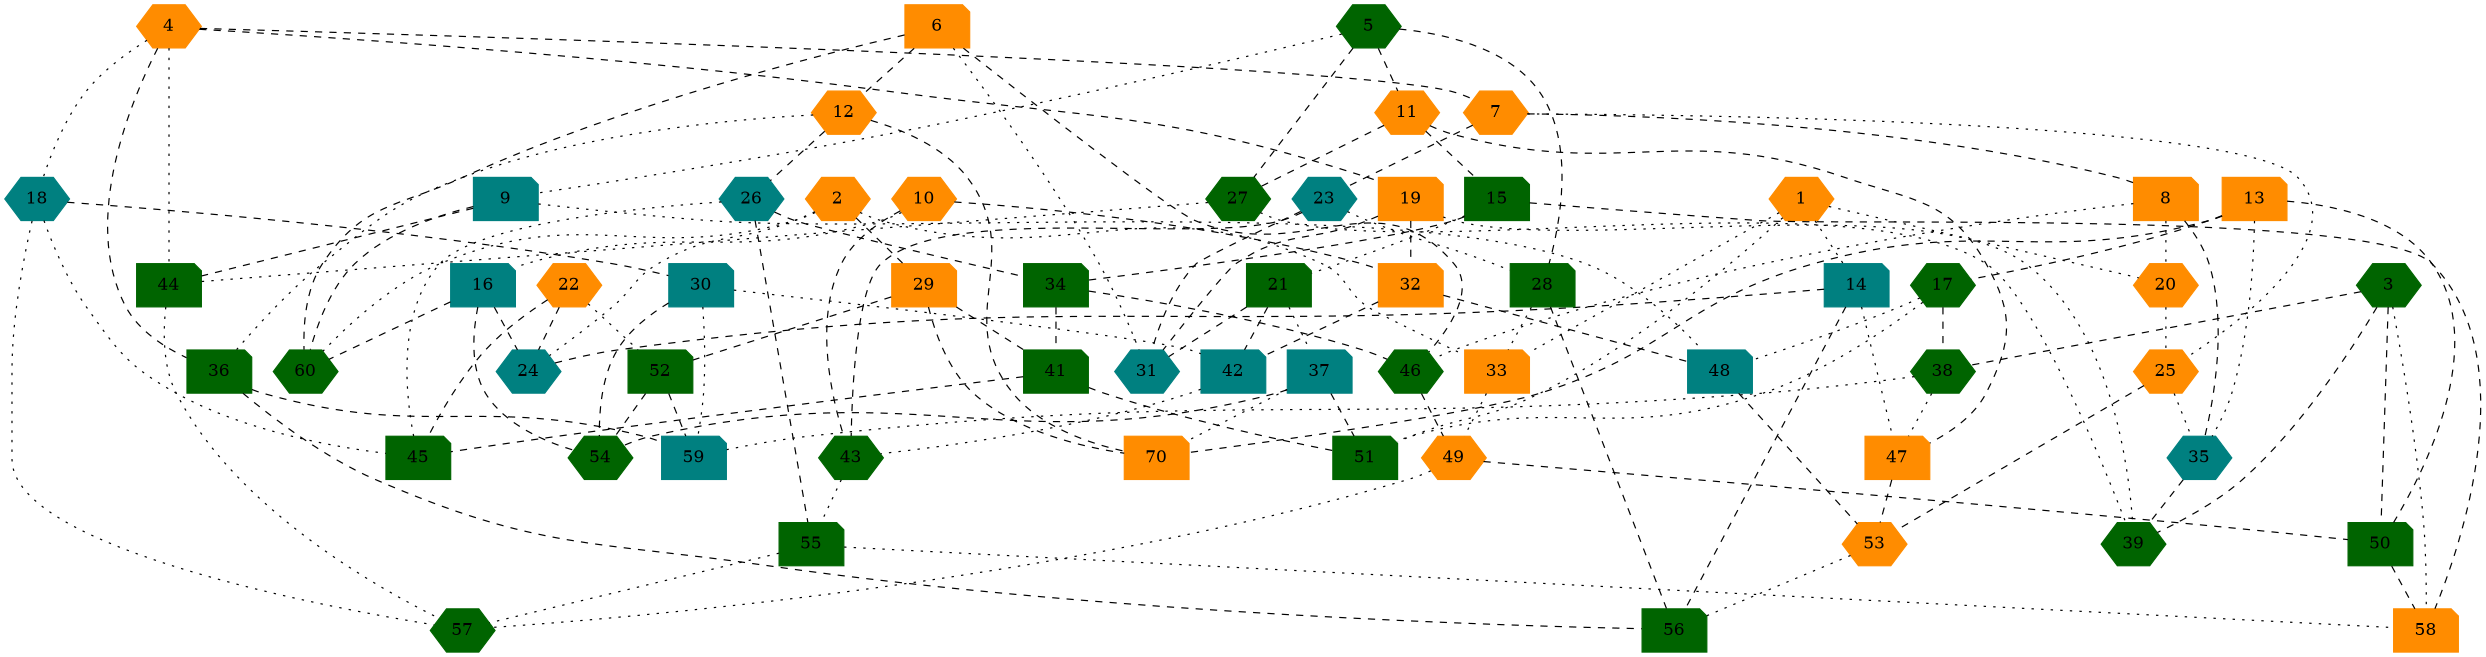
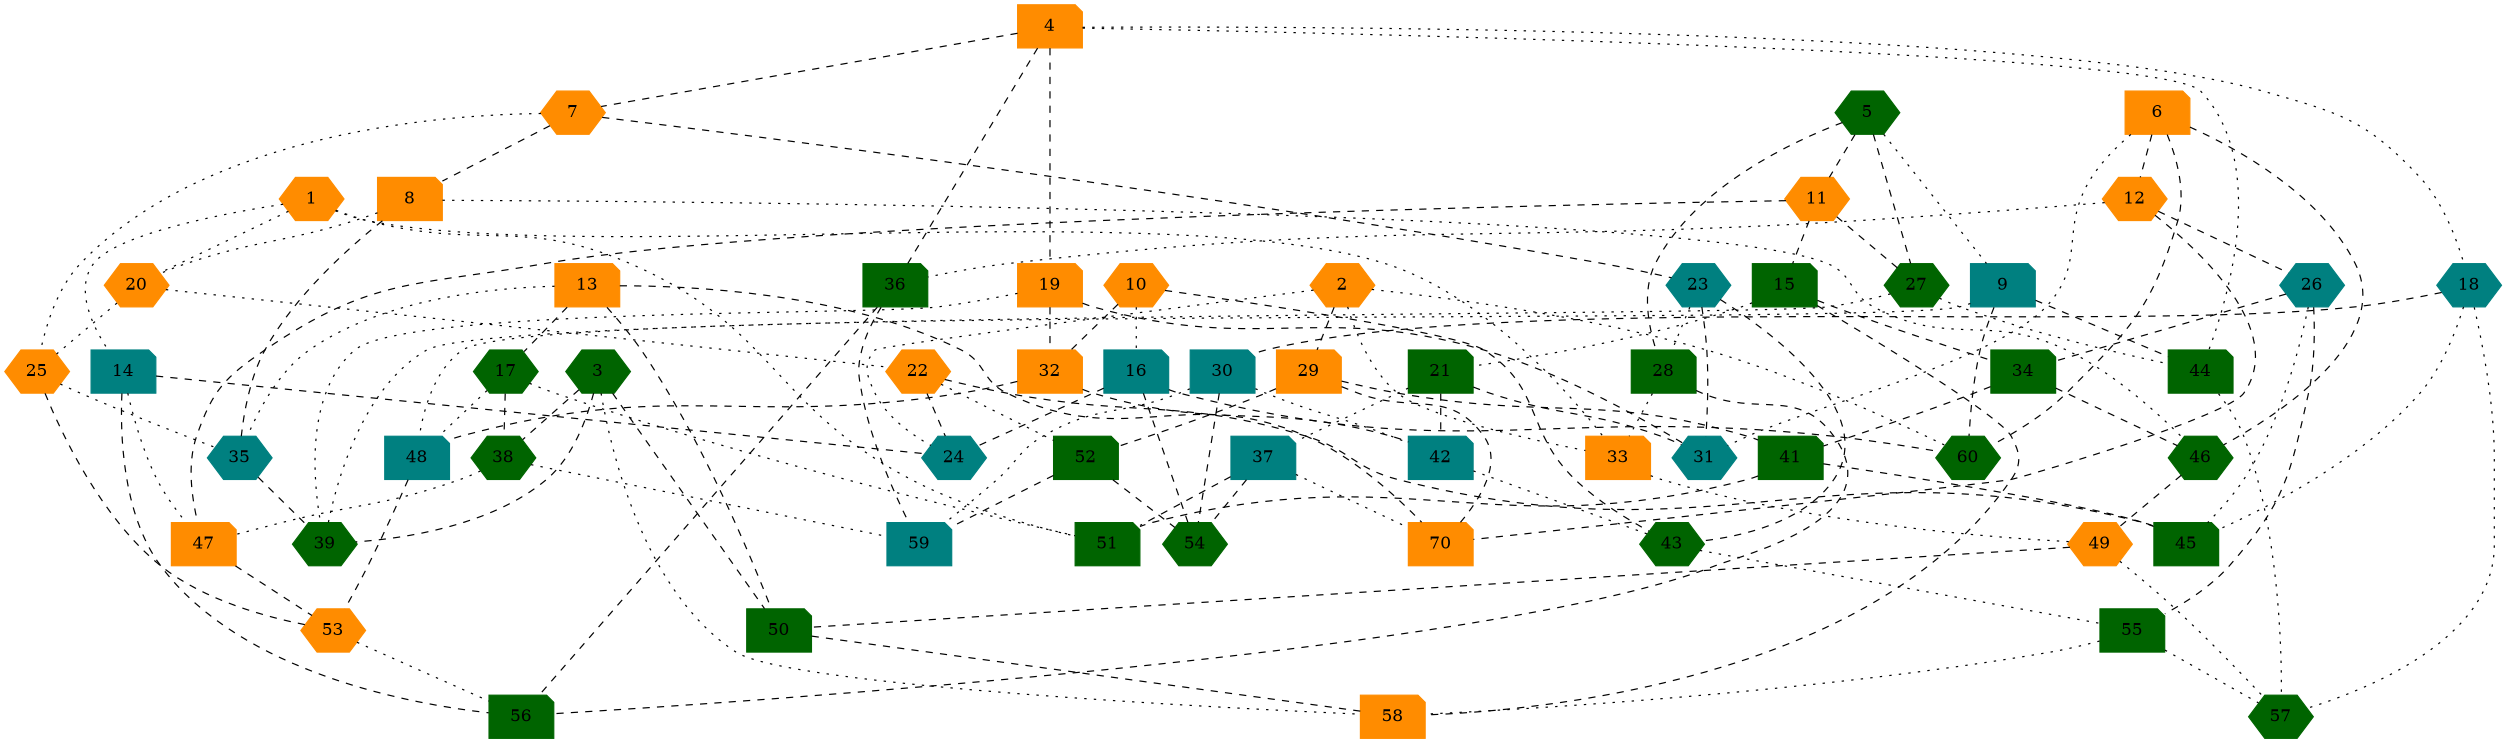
node "4": shape hexagon -> note
edge "20" -- "22": added
